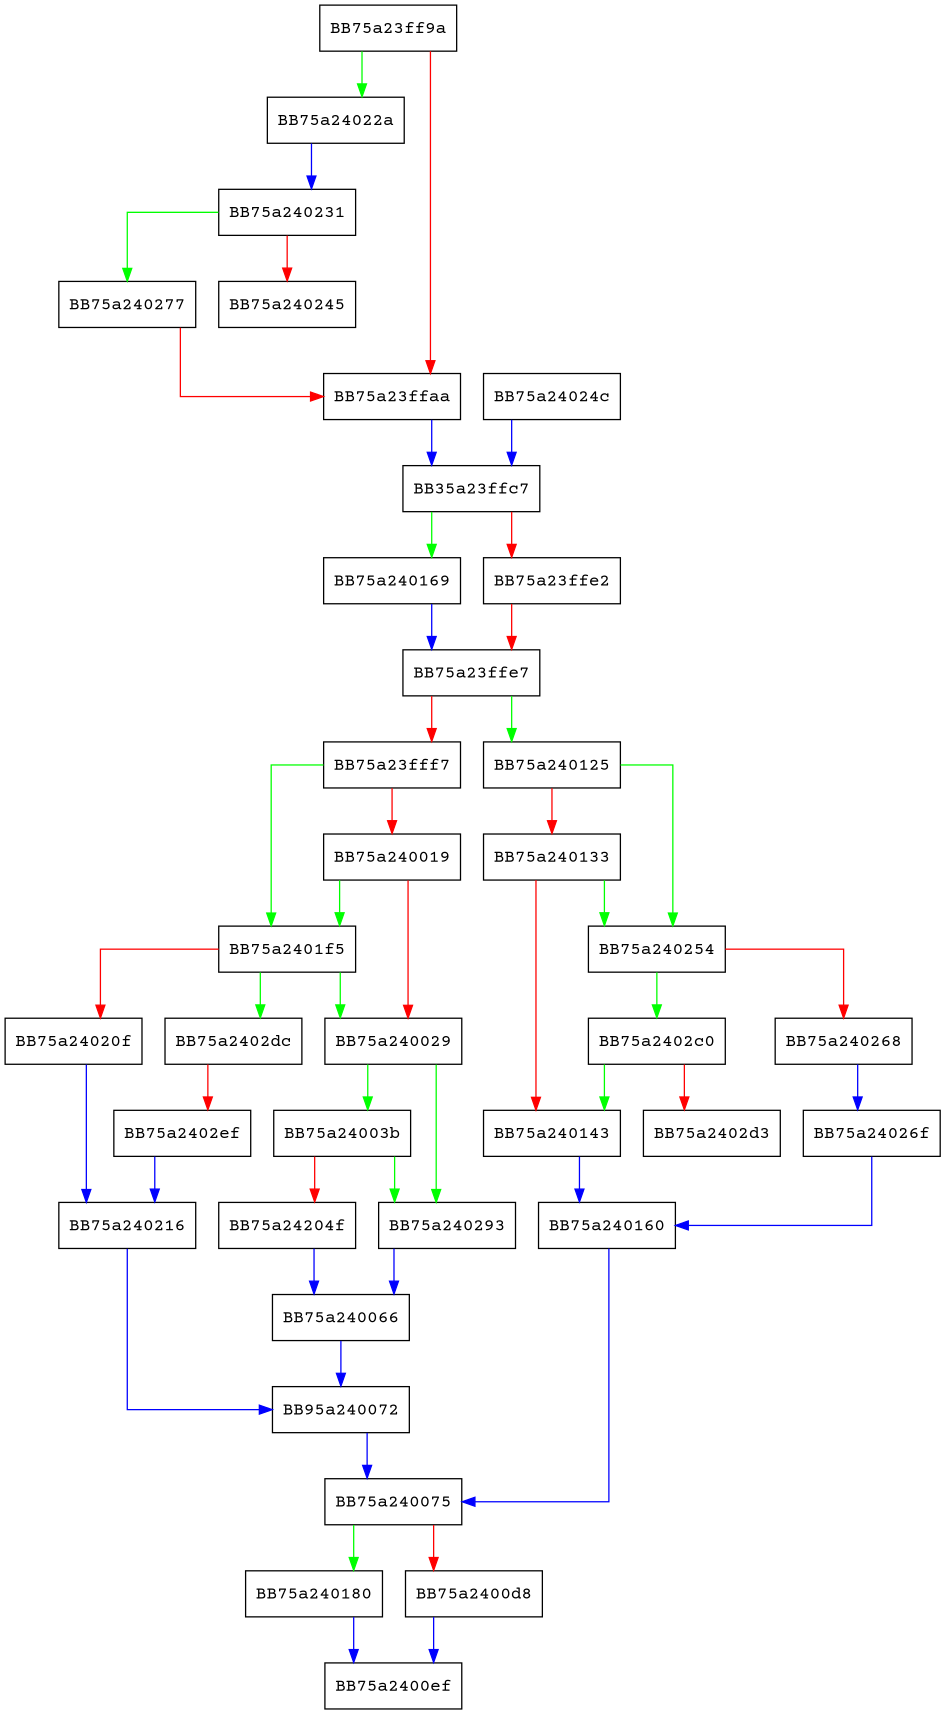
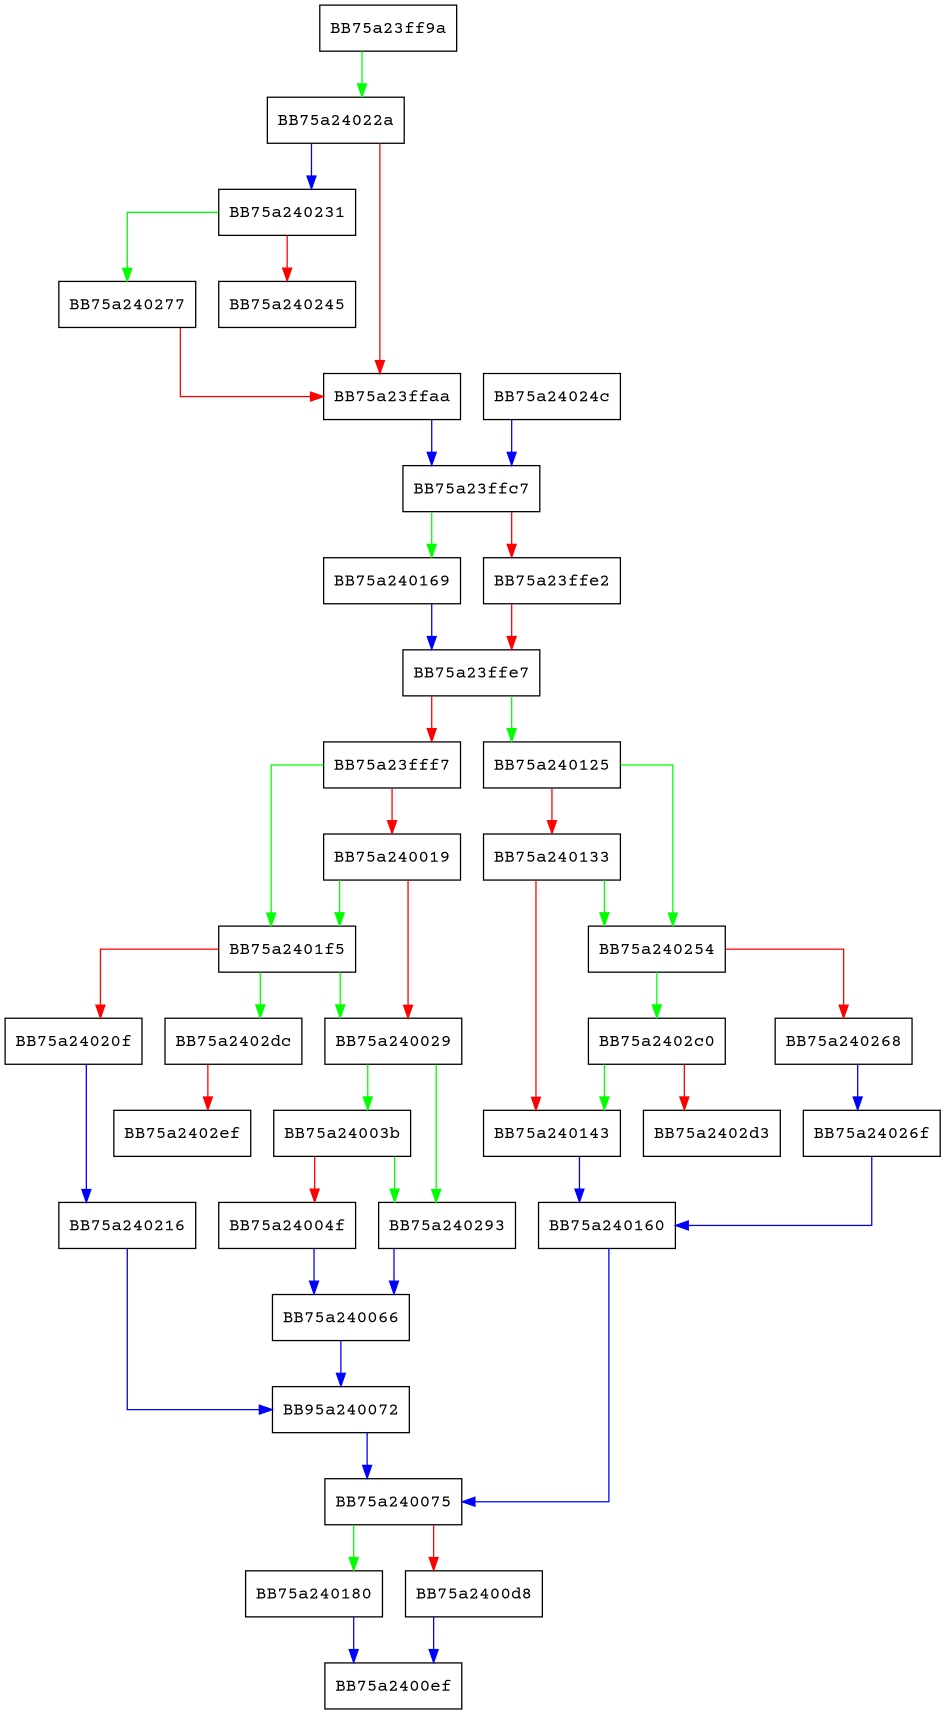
edge "BB75a23ff9a" -> "BB75a23ffaa": now "BB75a24022a" -> "BB75a23ffaa"
node "BB35a23ffc7": label "BB35a23ffc7" -> "BB75a23ffc7"
edge "BB75a2402ef" -> "BB75a240216": removed
node "BB75a24204f": label "BB75a24204f" -> "BB75a24004f"
